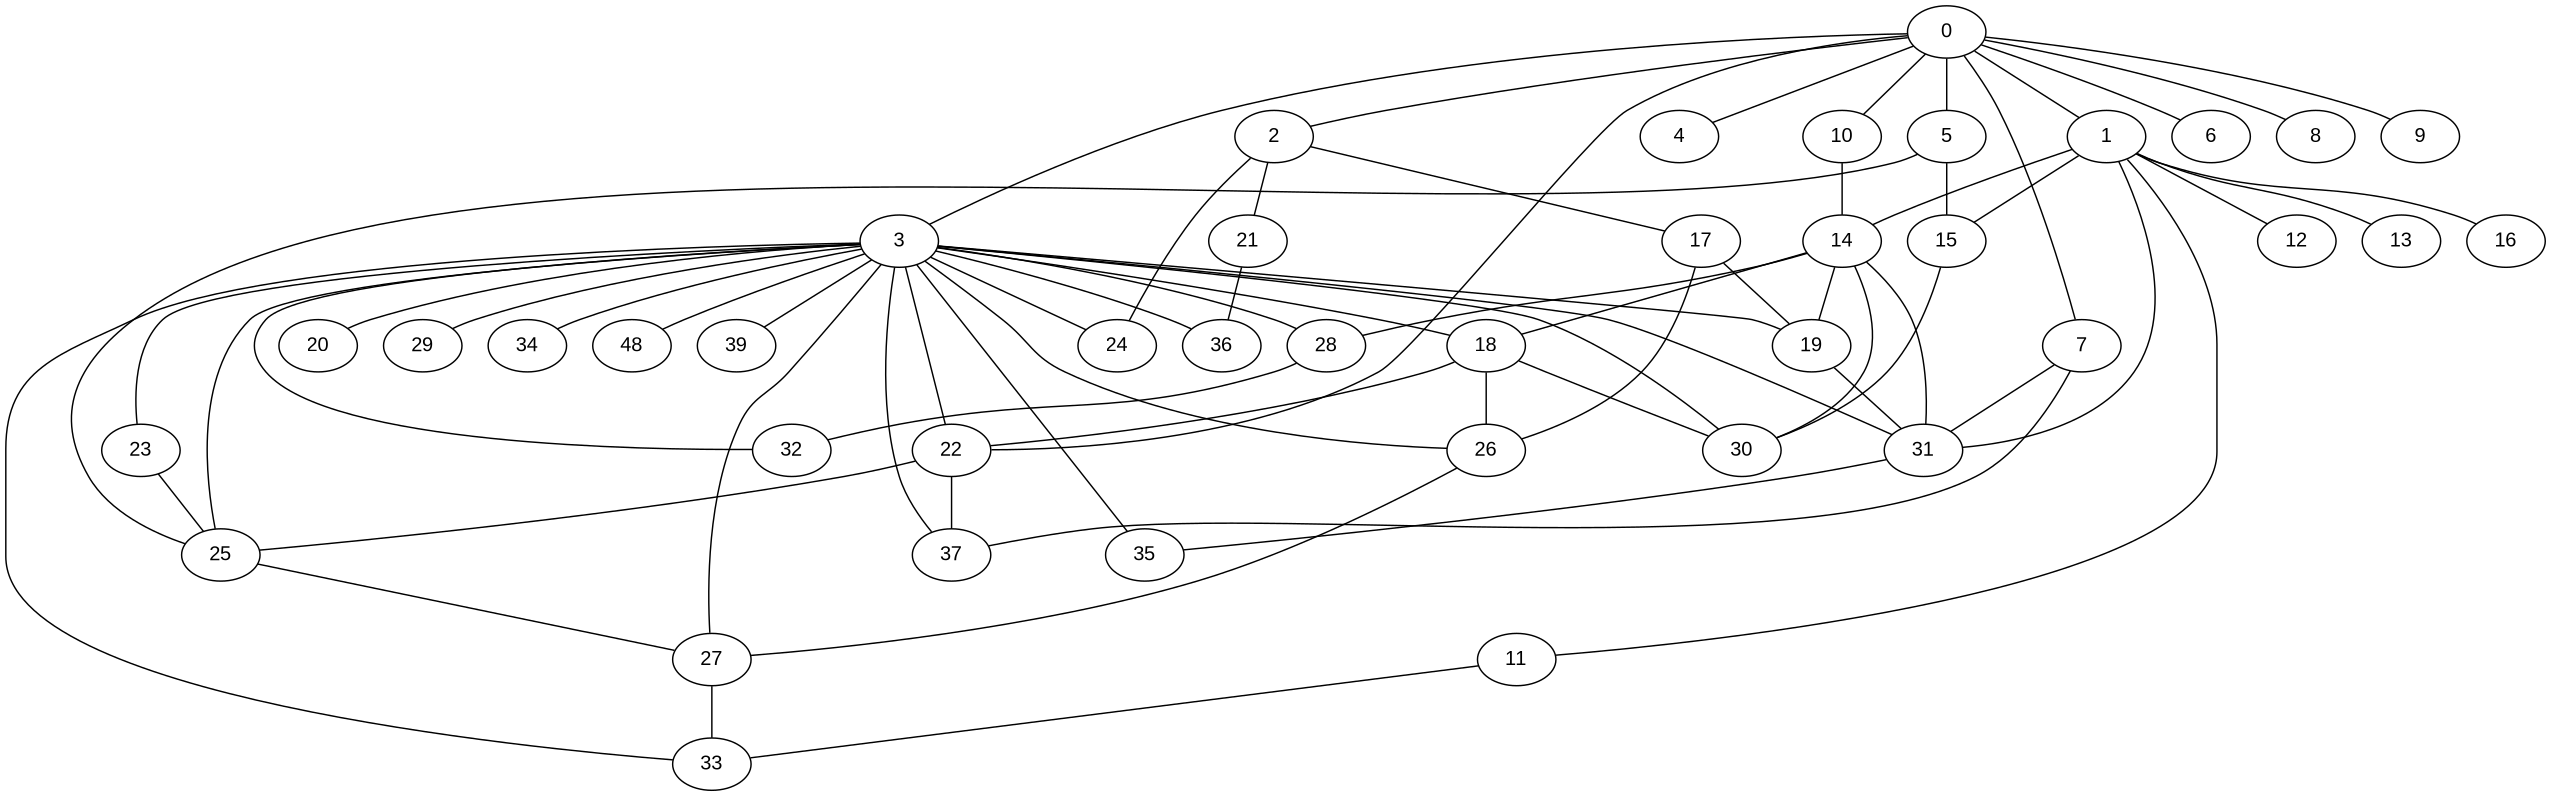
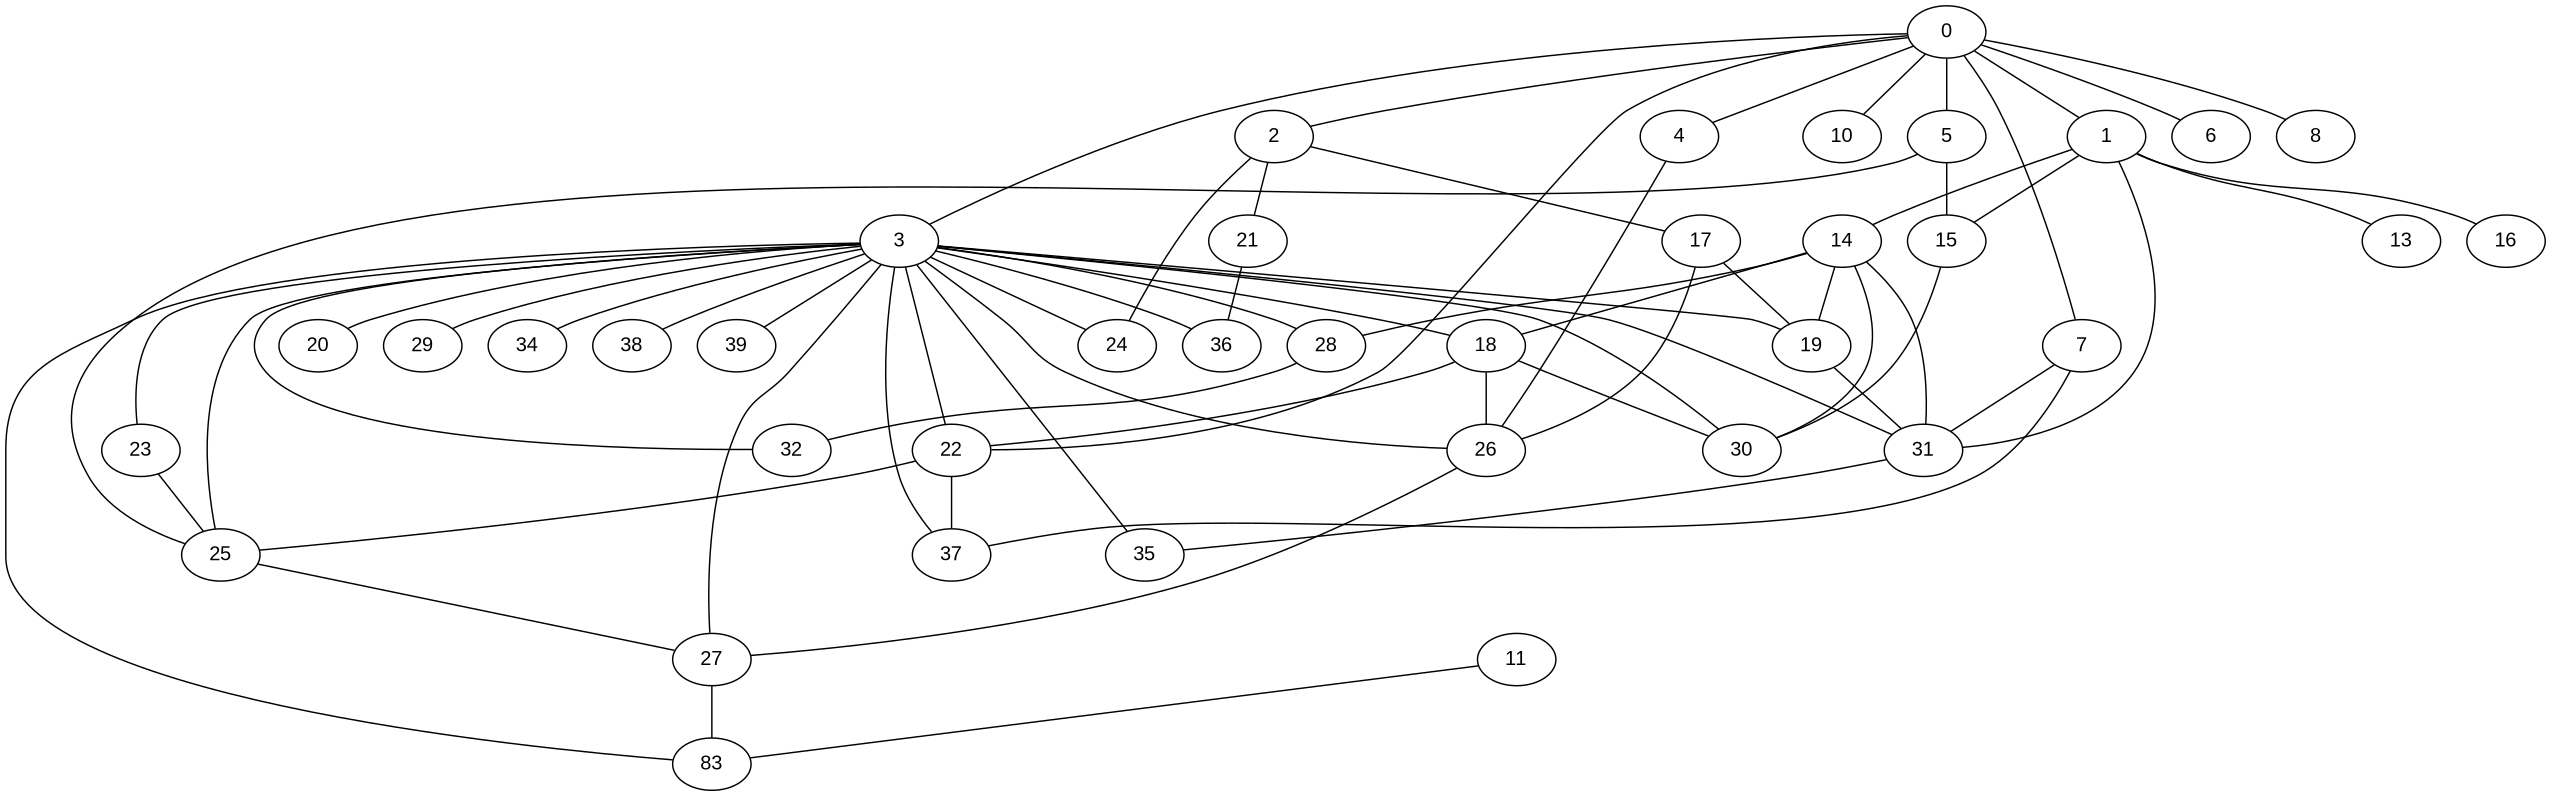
node "9": removed
edge "10" -- "14": removed
node "12": removed
edge "4" -- "26": added
node "48": label "48" -> "38"
edge "1" -- "11": removed
node "33": label "33" -> "83"
